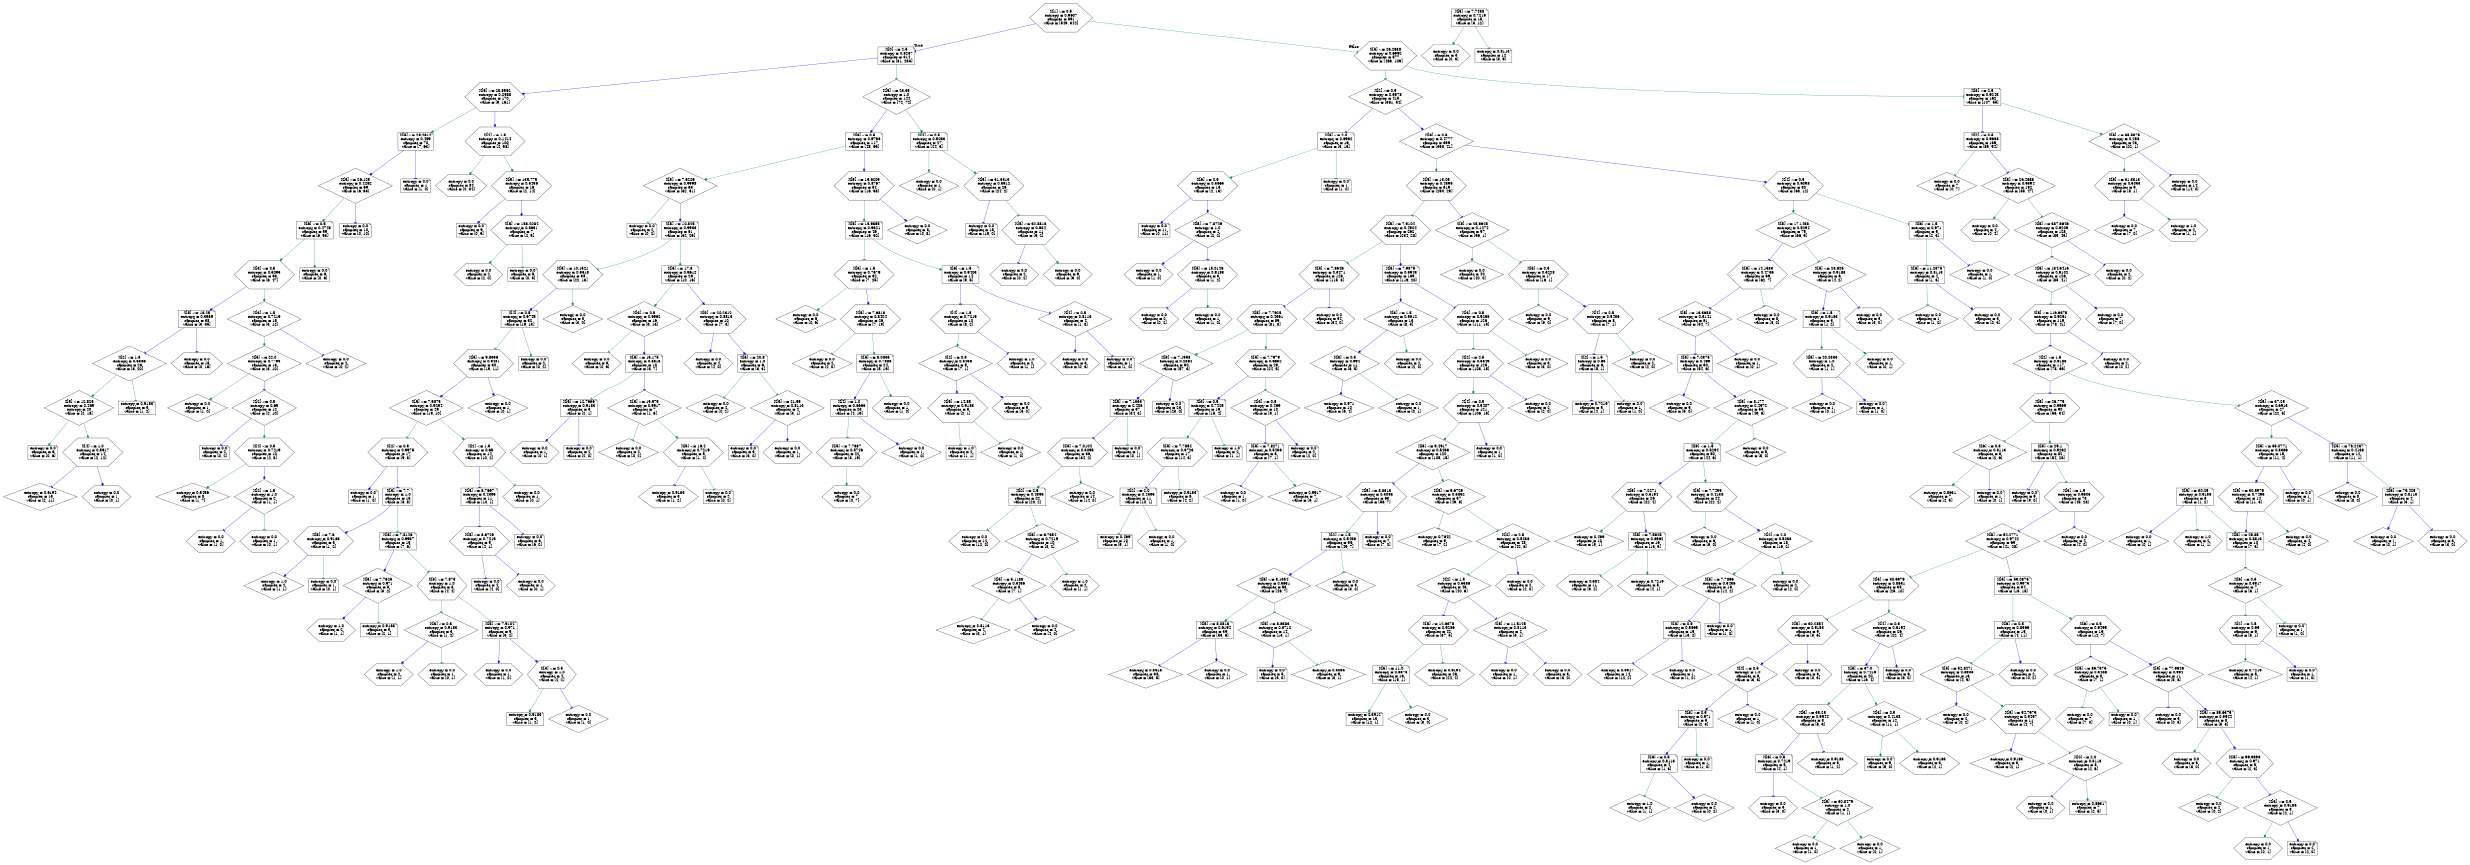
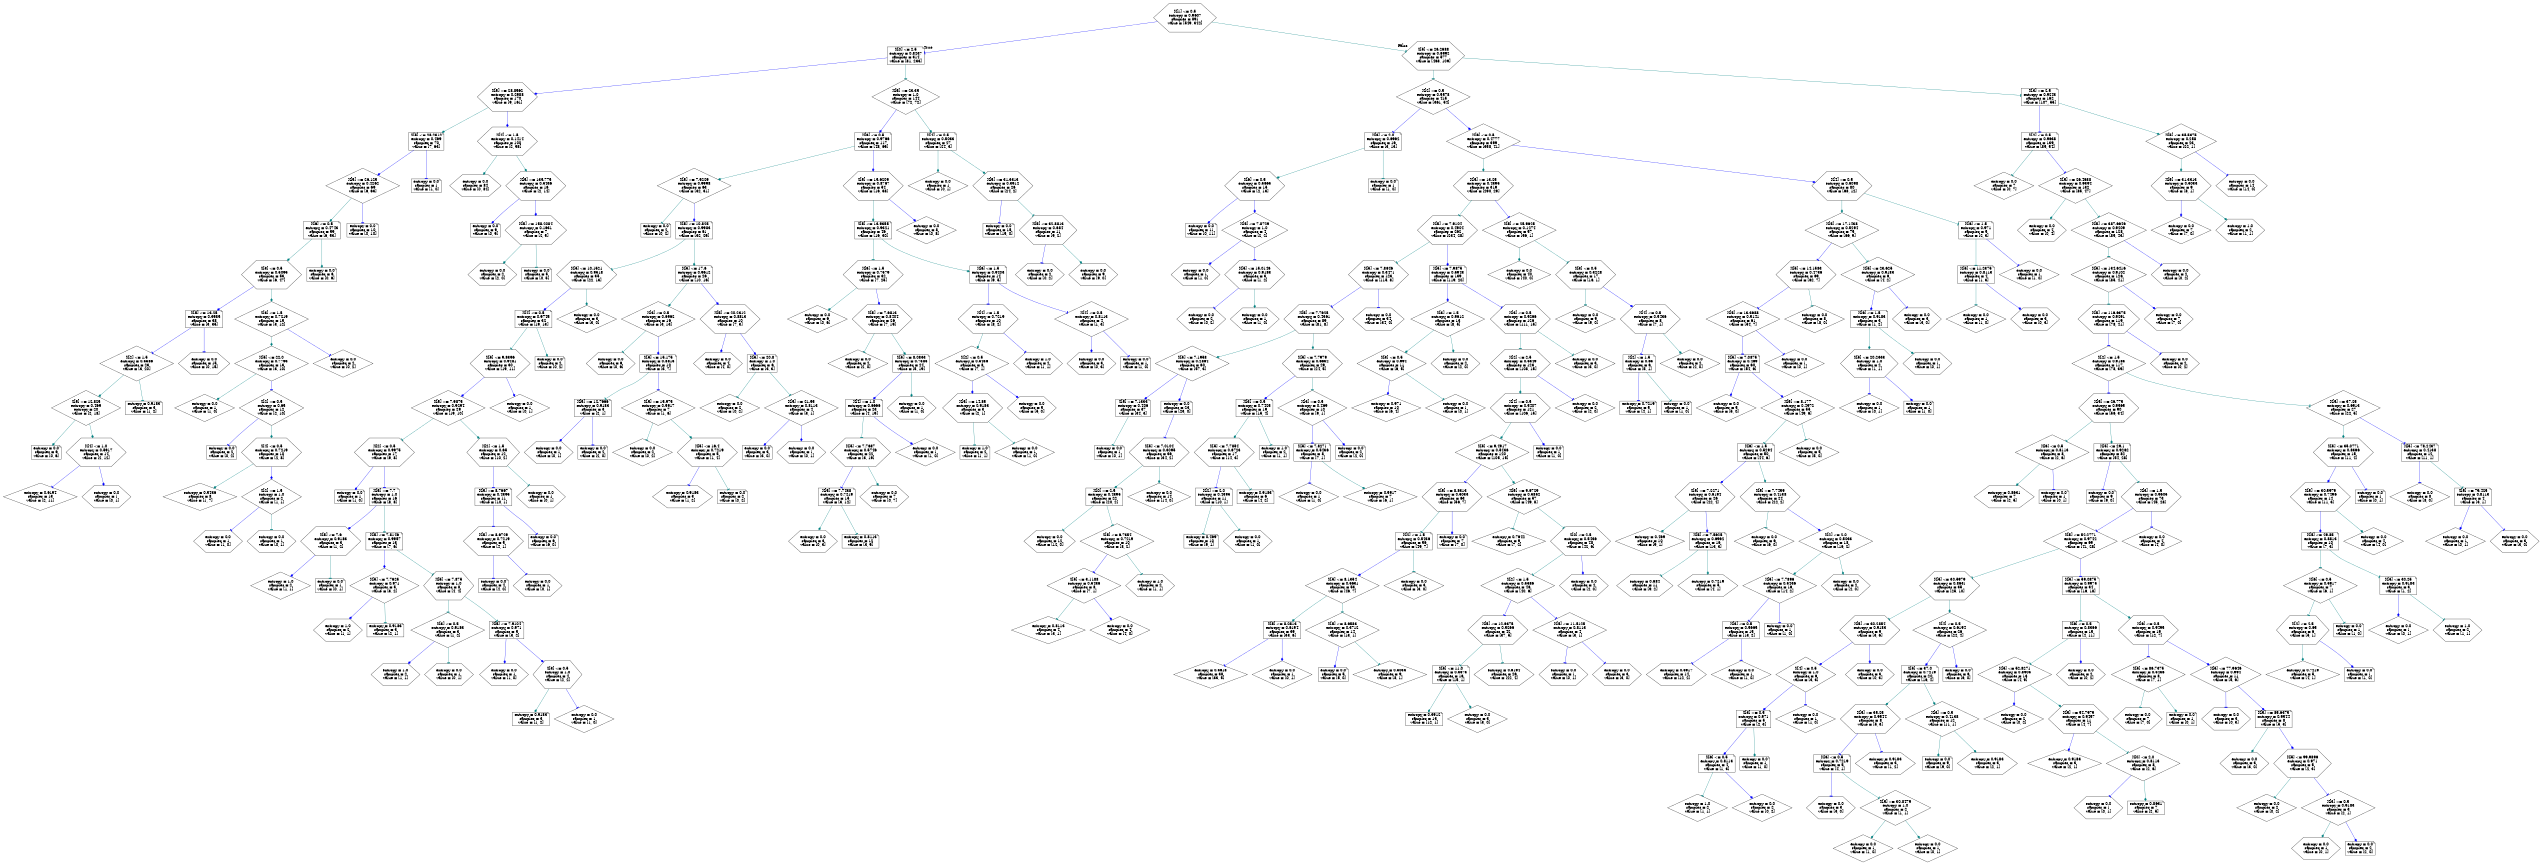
node "X[5] <= 158.2084 entropy = 0.8631 samples = 7 value = [2, 5]": label "X[5] <= 158.2084 entropy = 0.8631 samples = 7 value = [2, 5]" -> "X[5] <= 158.2084 entropy = 0.1631 samples = 7 value = [2, 5]"
edge "X[3] <= 1.5 entropy = 0.9612 samples = 13 value = [8, 5]" -> "X[3] <= 0.5 entropy = 0.994 samples = 11 value = [6, 5]": color blue -> teal
edge "X[5] <= 7.1333 entropy = 0.406 samples = 37 value = [34, 3]" -> "X[5] <= 7.0104 entropy = 0.3095 samples = 36 value = [34, 2]": now "entropy = 0.0 samples = 23 value = [23, 0]" -> "X[5] <= 7.0104 entropy = 0.3095 samples = 36 value = [34, 2]"
edge "X[5] <= 7.7687 entropy = 0.5746 samples = 22 value = [3, 19]" -> "X[5] <= 7.7438 entropy = 0.7219 samples = 15 value = [3, 12]": added
edge "X[5] <= 30.25 entropy = 0.9183 samples = 3 value = [1, 2]" -> "X[5] <= 29.85 entropy = 0.8813 samples = 10 value = [7, 3]": reversed
node "X[0] <= 2.5 entropy = 0.5436 samples = 48 value = [42, 6]": shape diamond -> hexagon
